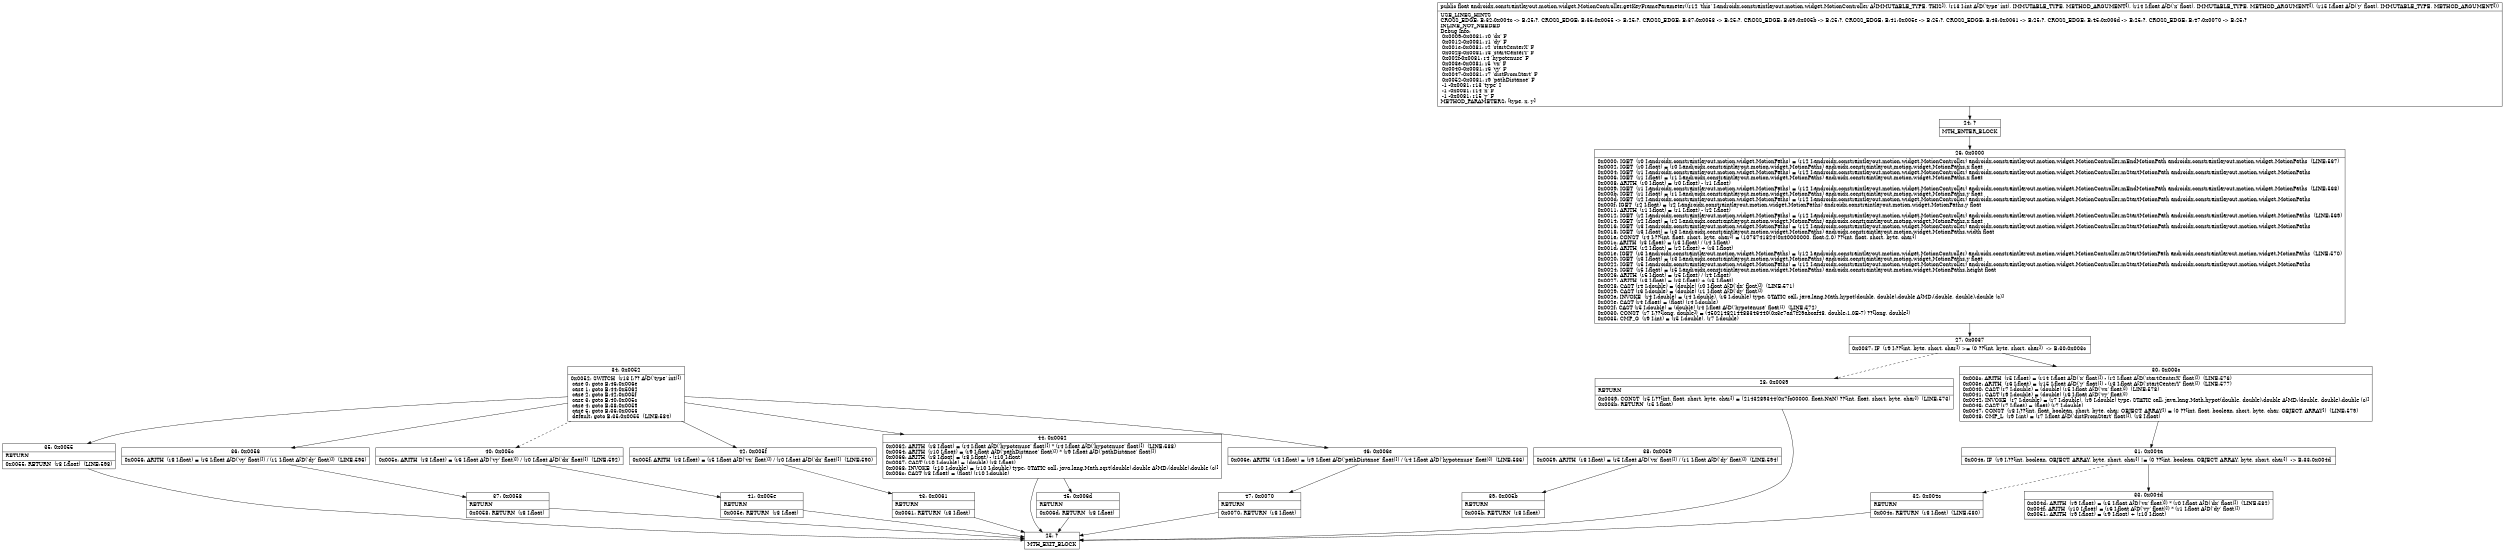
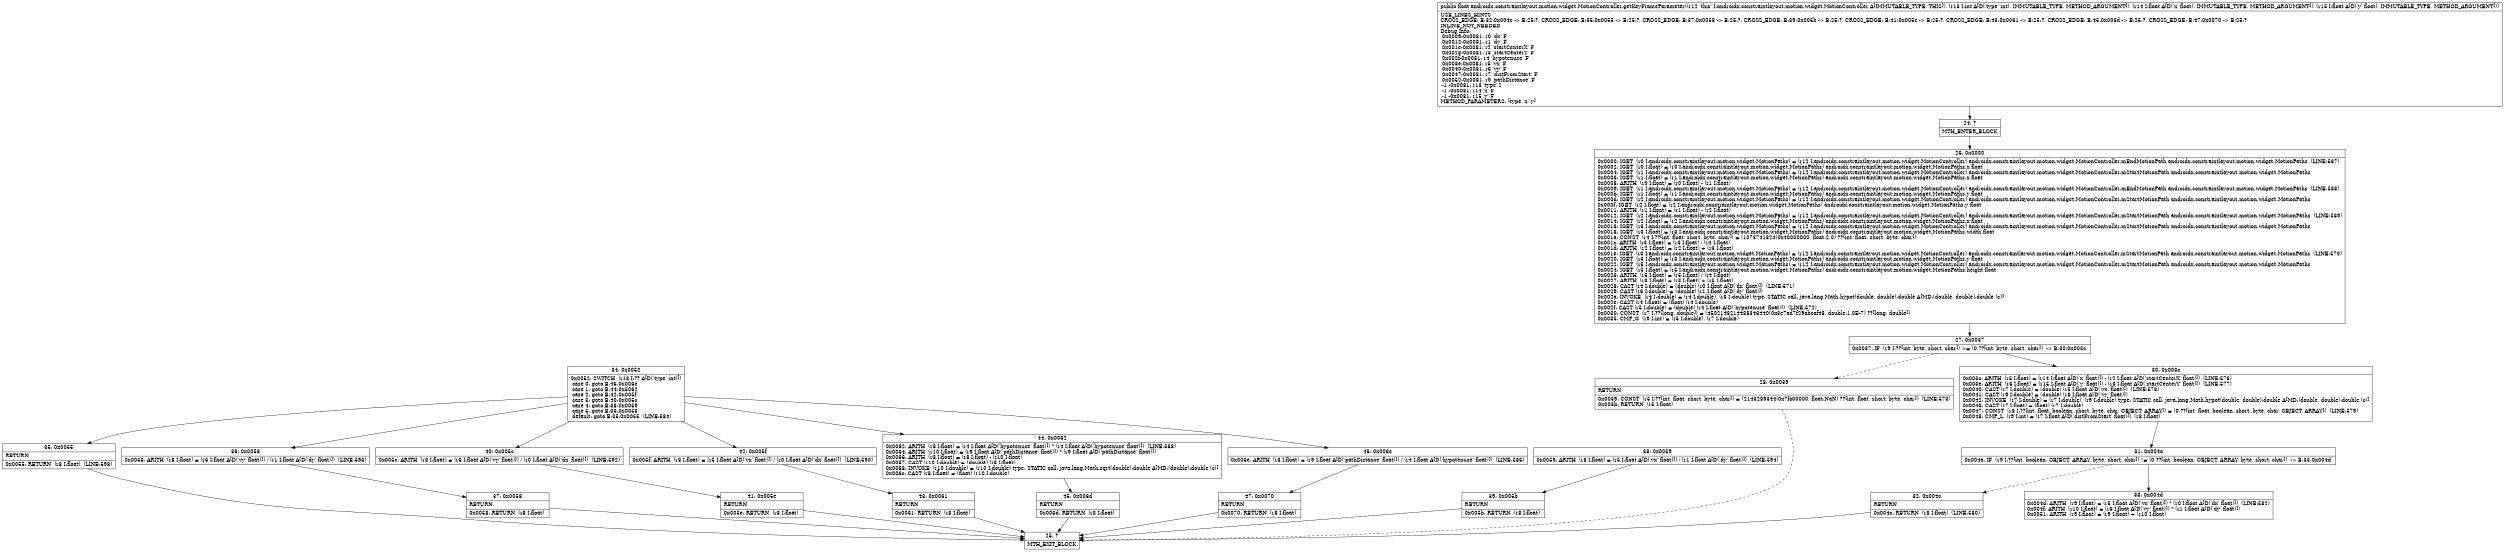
edge "34: 0x0052" -> "40: 0x005c": style dashed -> solid
edge "44: 0x0062" -> "25: ?": now "39: 0x005b" -> "25: ?"
edge "28: 0x0039" -> "25: ?": style solid -> dashed
